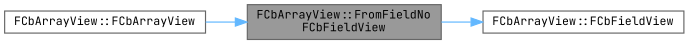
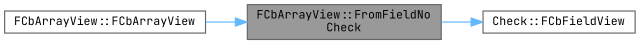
node "FCbArrayView::FromFieldNo FCbFieldView": label "FCbArrayView::FromFieldNo FCbFieldView" -> "FCbArrayView::FromFieldNo Check"
node "FCbArrayView::FCbFieldView": label "FCbArrayView::FCbFieldView" -> "Check::FCbFieldView"
